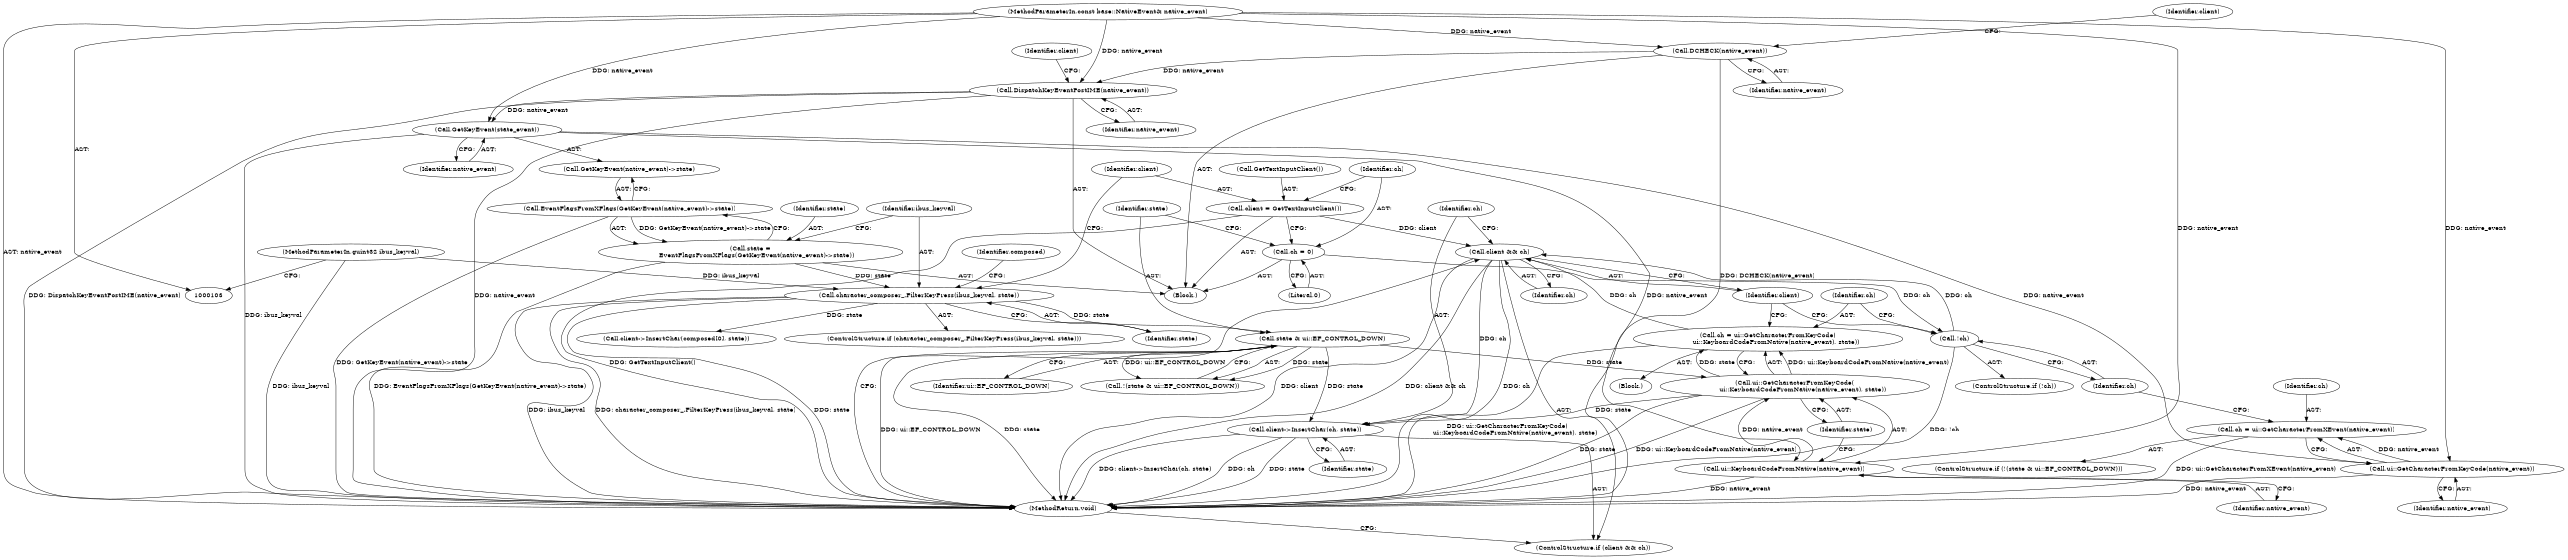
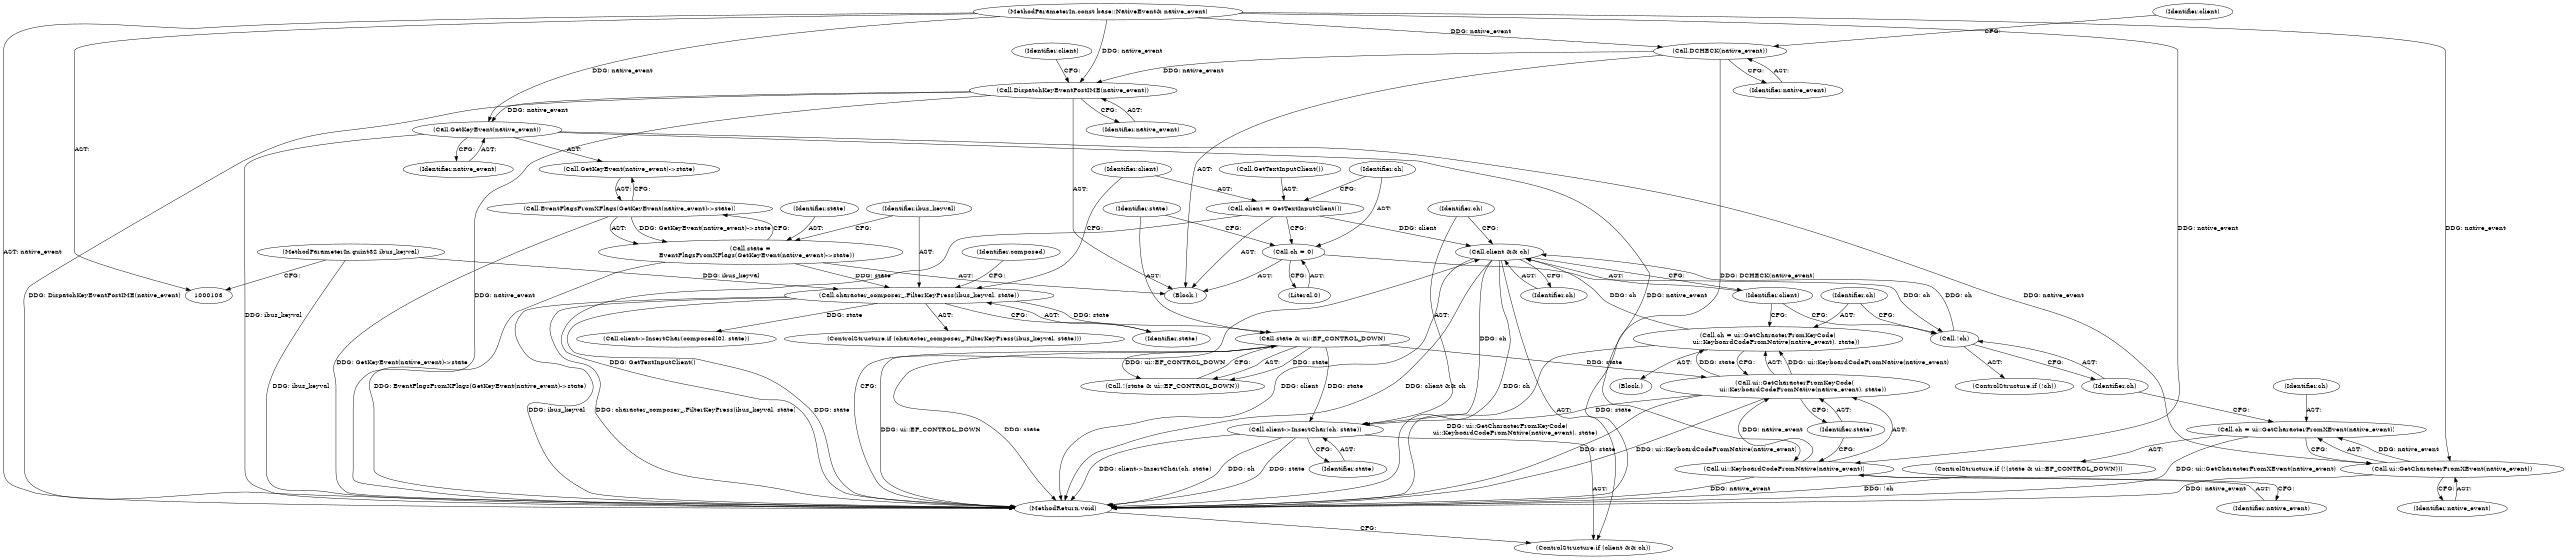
node "(Call,GetKeyEvent(state_event))": label "(Call,GetKeyEvent(state_event))" -> "(Call,GetKeyEvent(native_event))"
node "(Identifier,ui::EF_CONTROL_DOWN)": removed
node "(Call,ui::GetCharacterFromKeyCode(native_event))": label "(Call,ui::GetCharacterFromKeyCode(native_event))" -> "(Call,ui::GetCharacterFromXEvent(native_event))"
edge "(Call,!ch)" -> "(MethodReturn,void)": now "(ControlStructure,if (!(state & ui::EF_CONTROL_DOWN)))" -> "(MethodReturn,void)"
